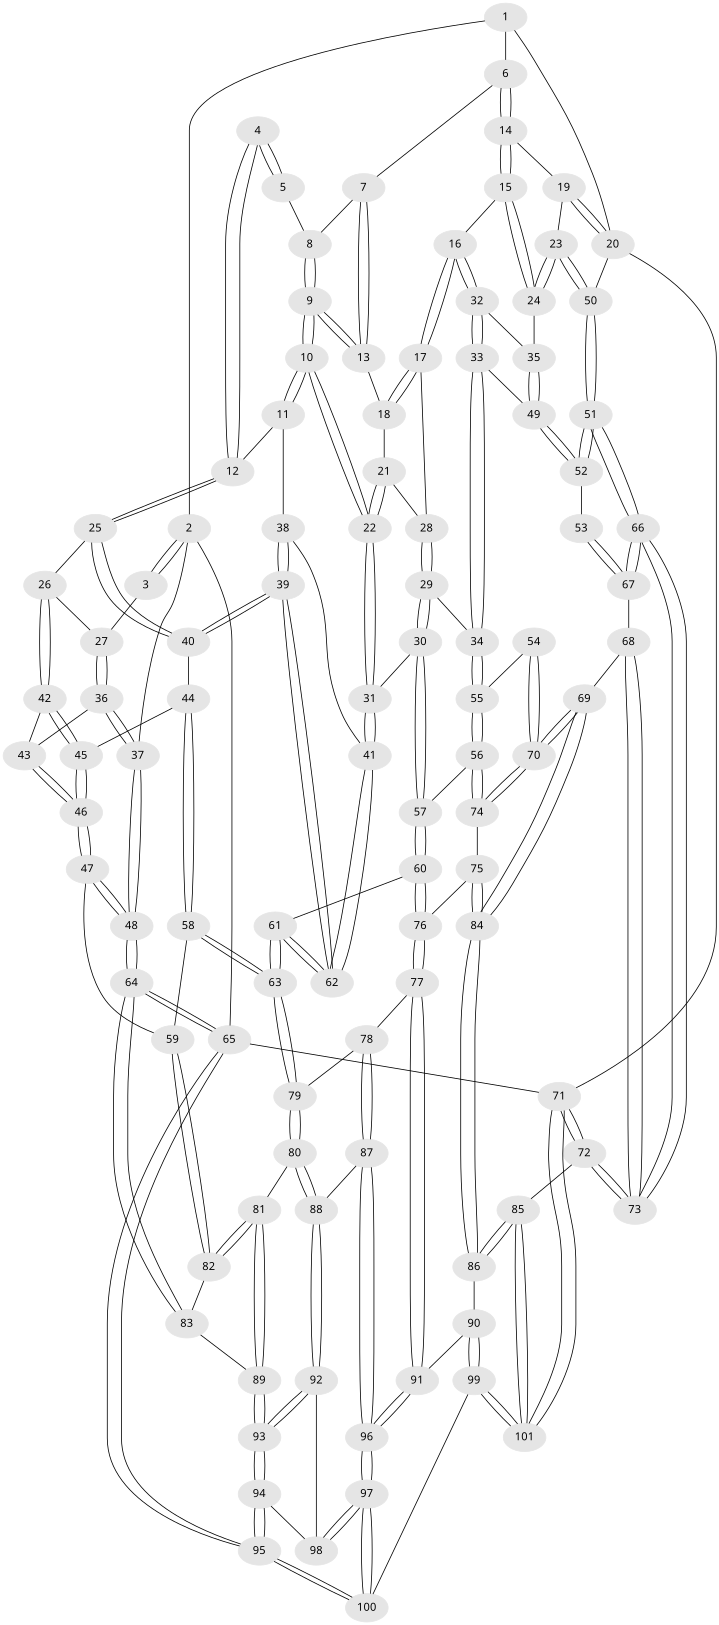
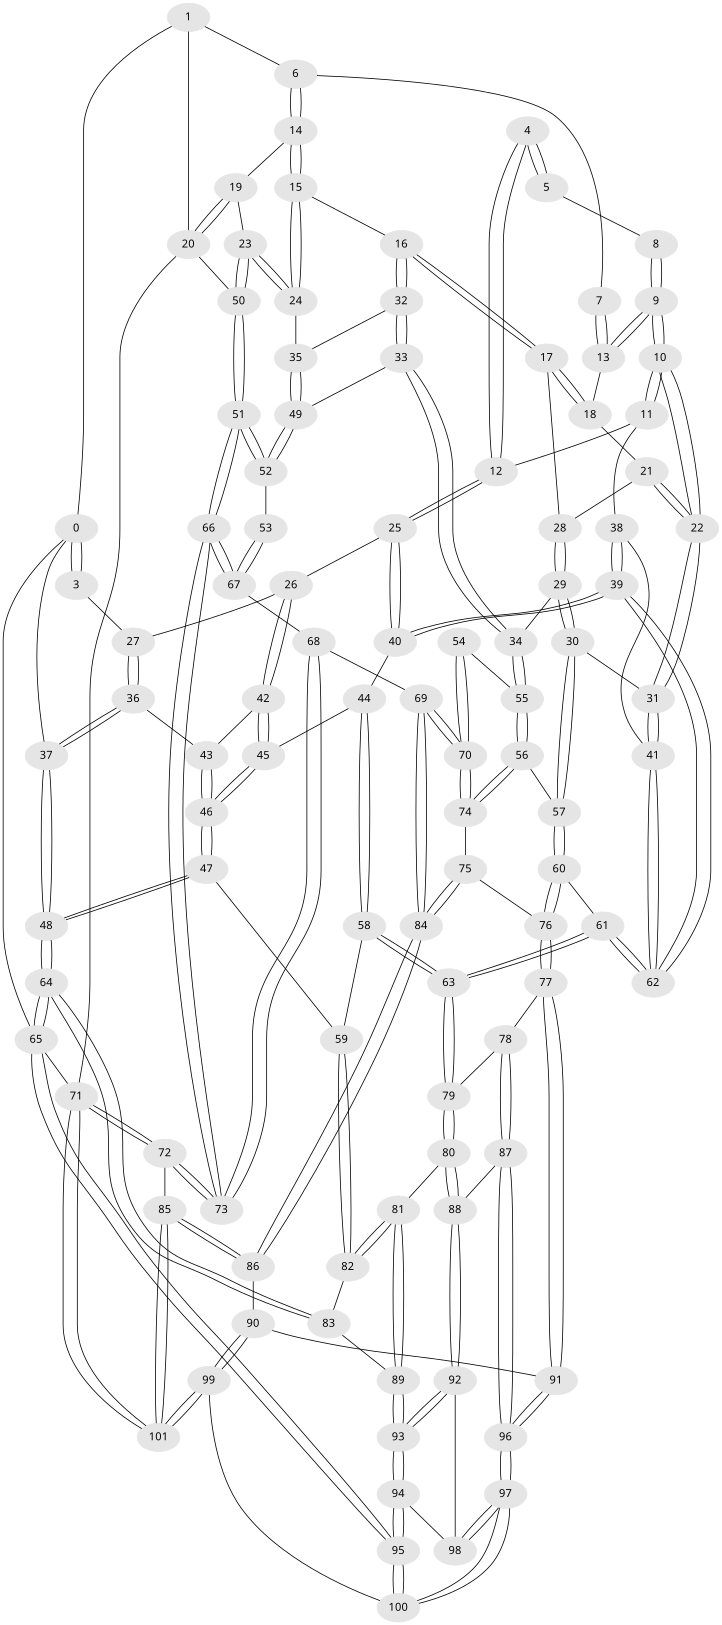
edge "7" -- "8": removed
node "2": label "2" -> "0"
